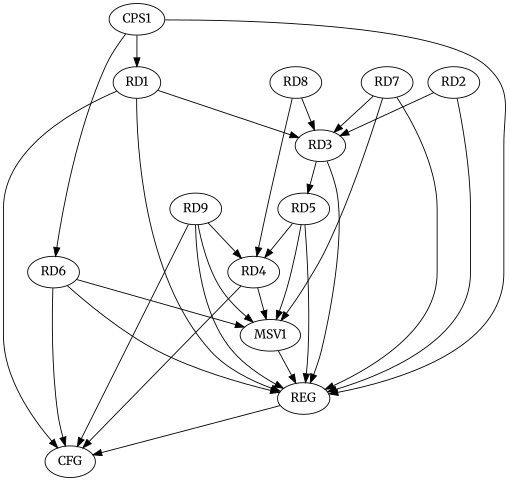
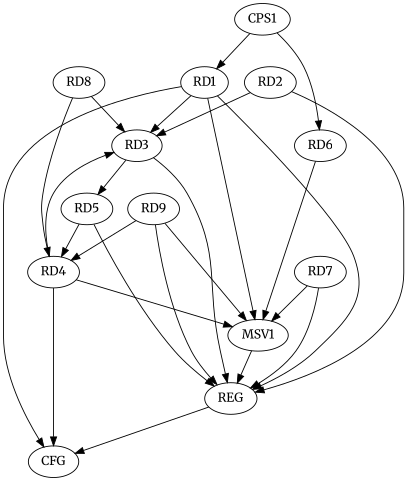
edge "RD7" -> "RD3": now "RD4" -> "RD3"
edge "CPS1" -> "REG": removed
edge "RD5" -> "MSV1": now "RD1" -> "MSV1"
edge "RD9" -> "CFG": removed
edge "RD6" -> "REG": removed
edge "RD6" -> "CFG": removed
